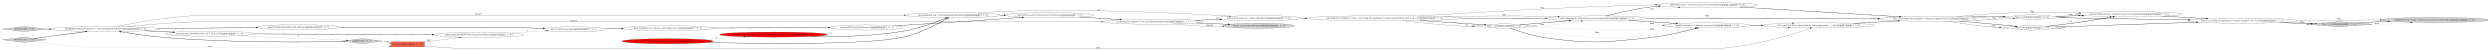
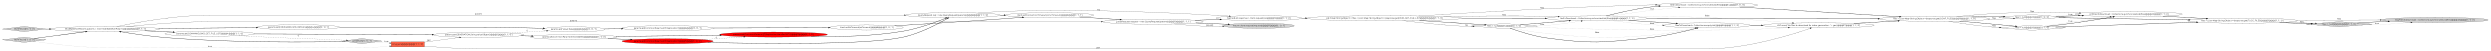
node "params.set(CommonParams.WT,JAVABIN)@@@6@@@['1', '1', '0']": added
